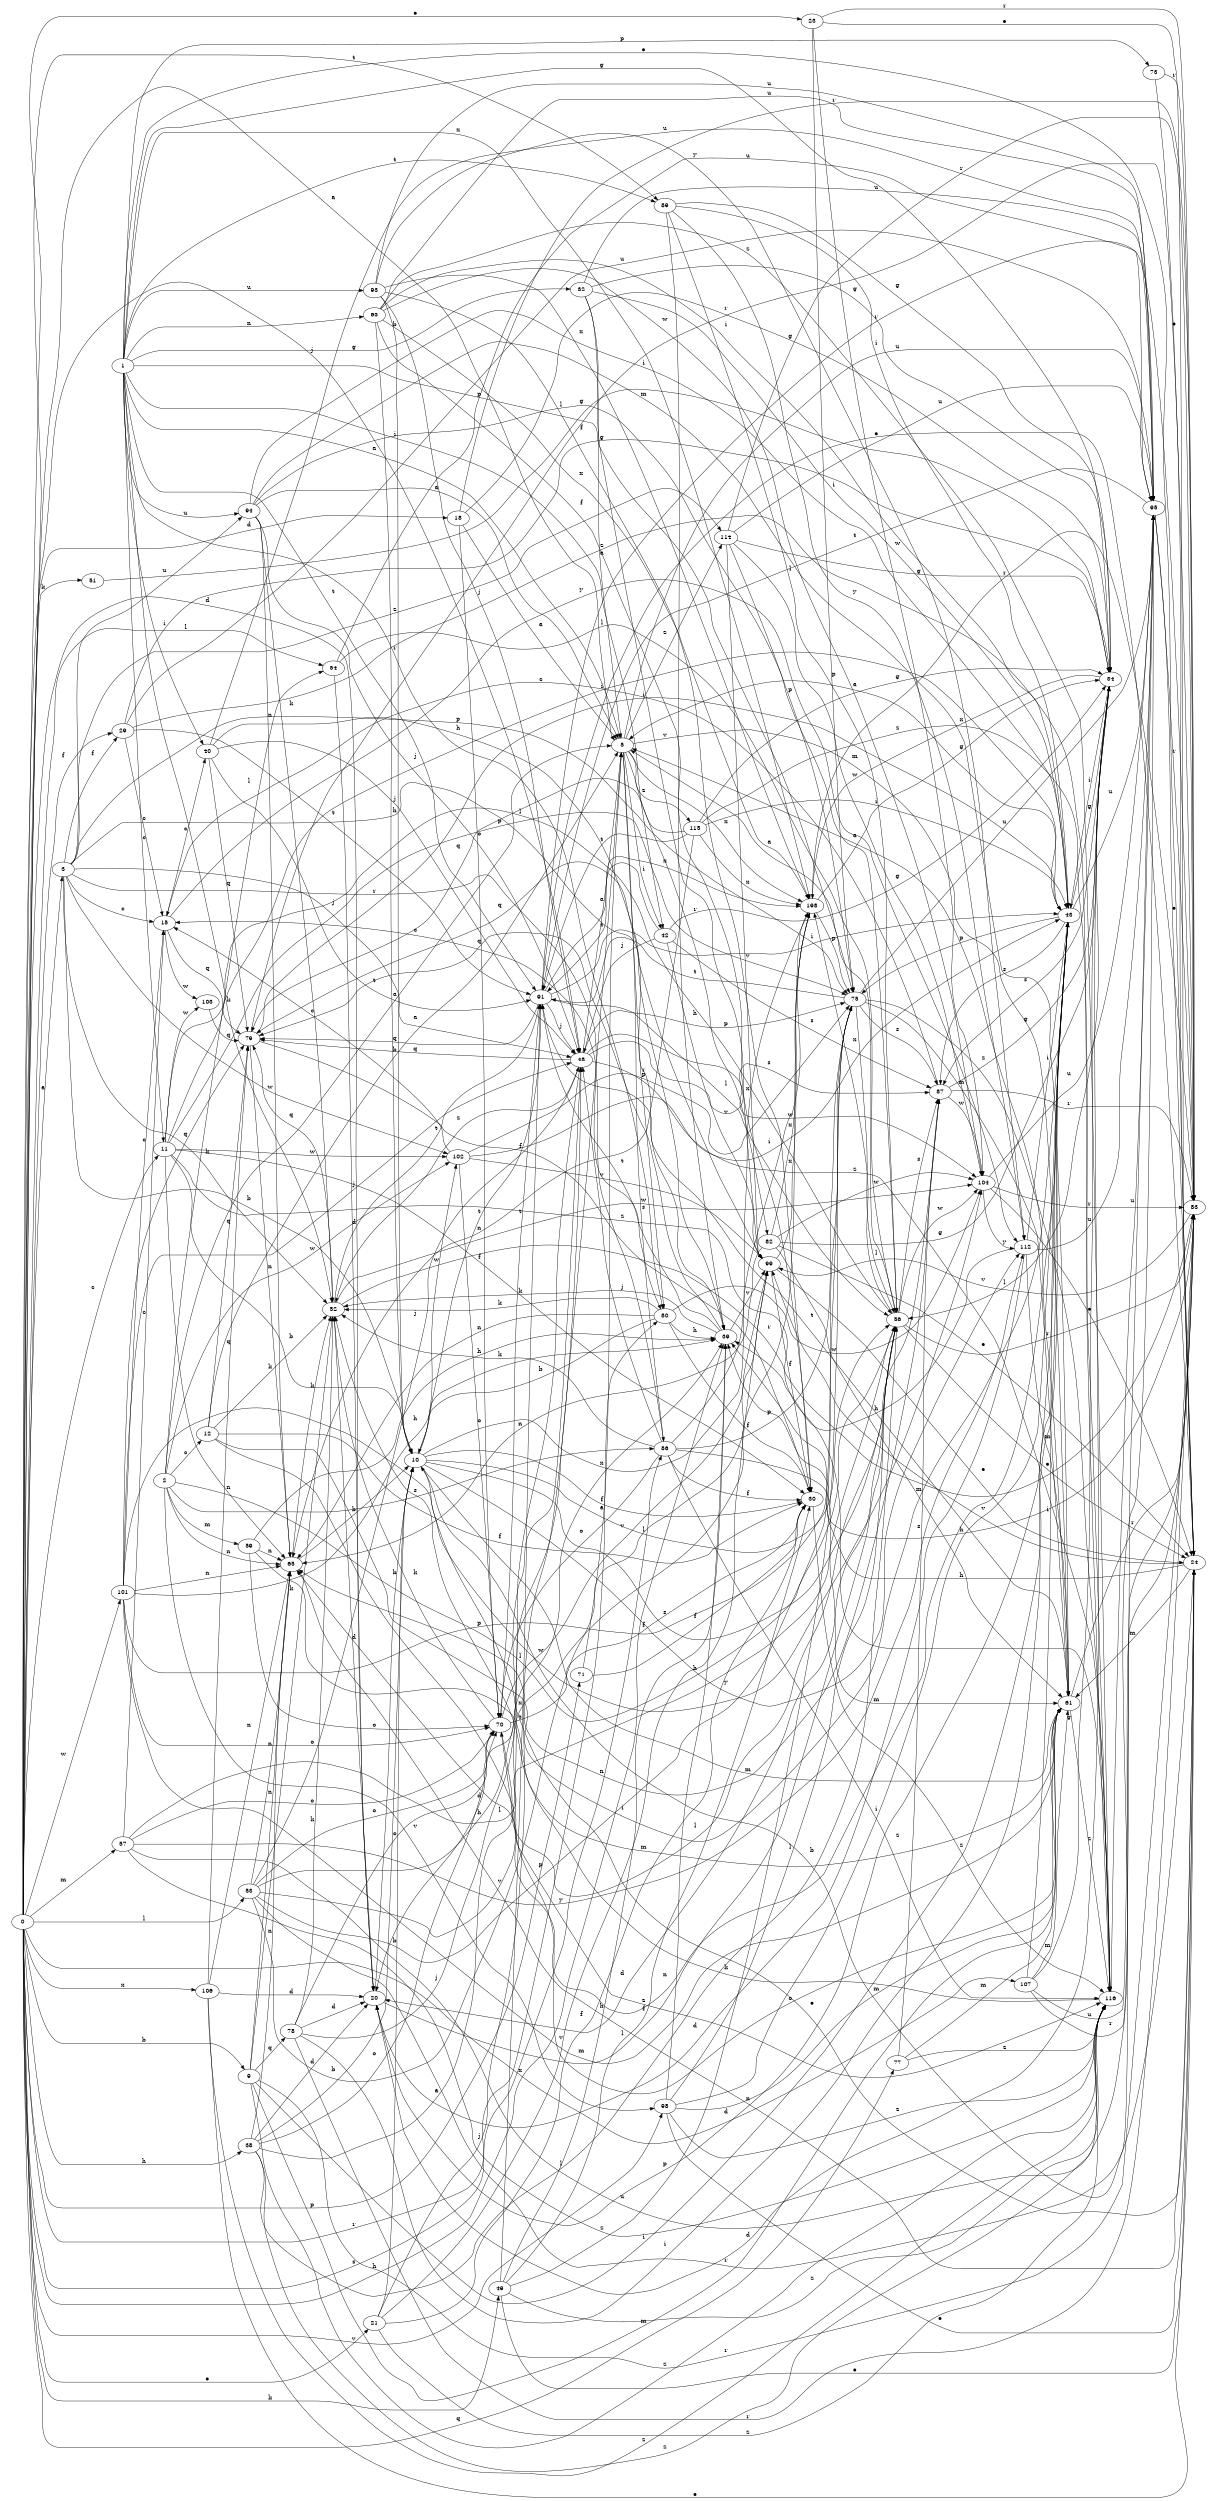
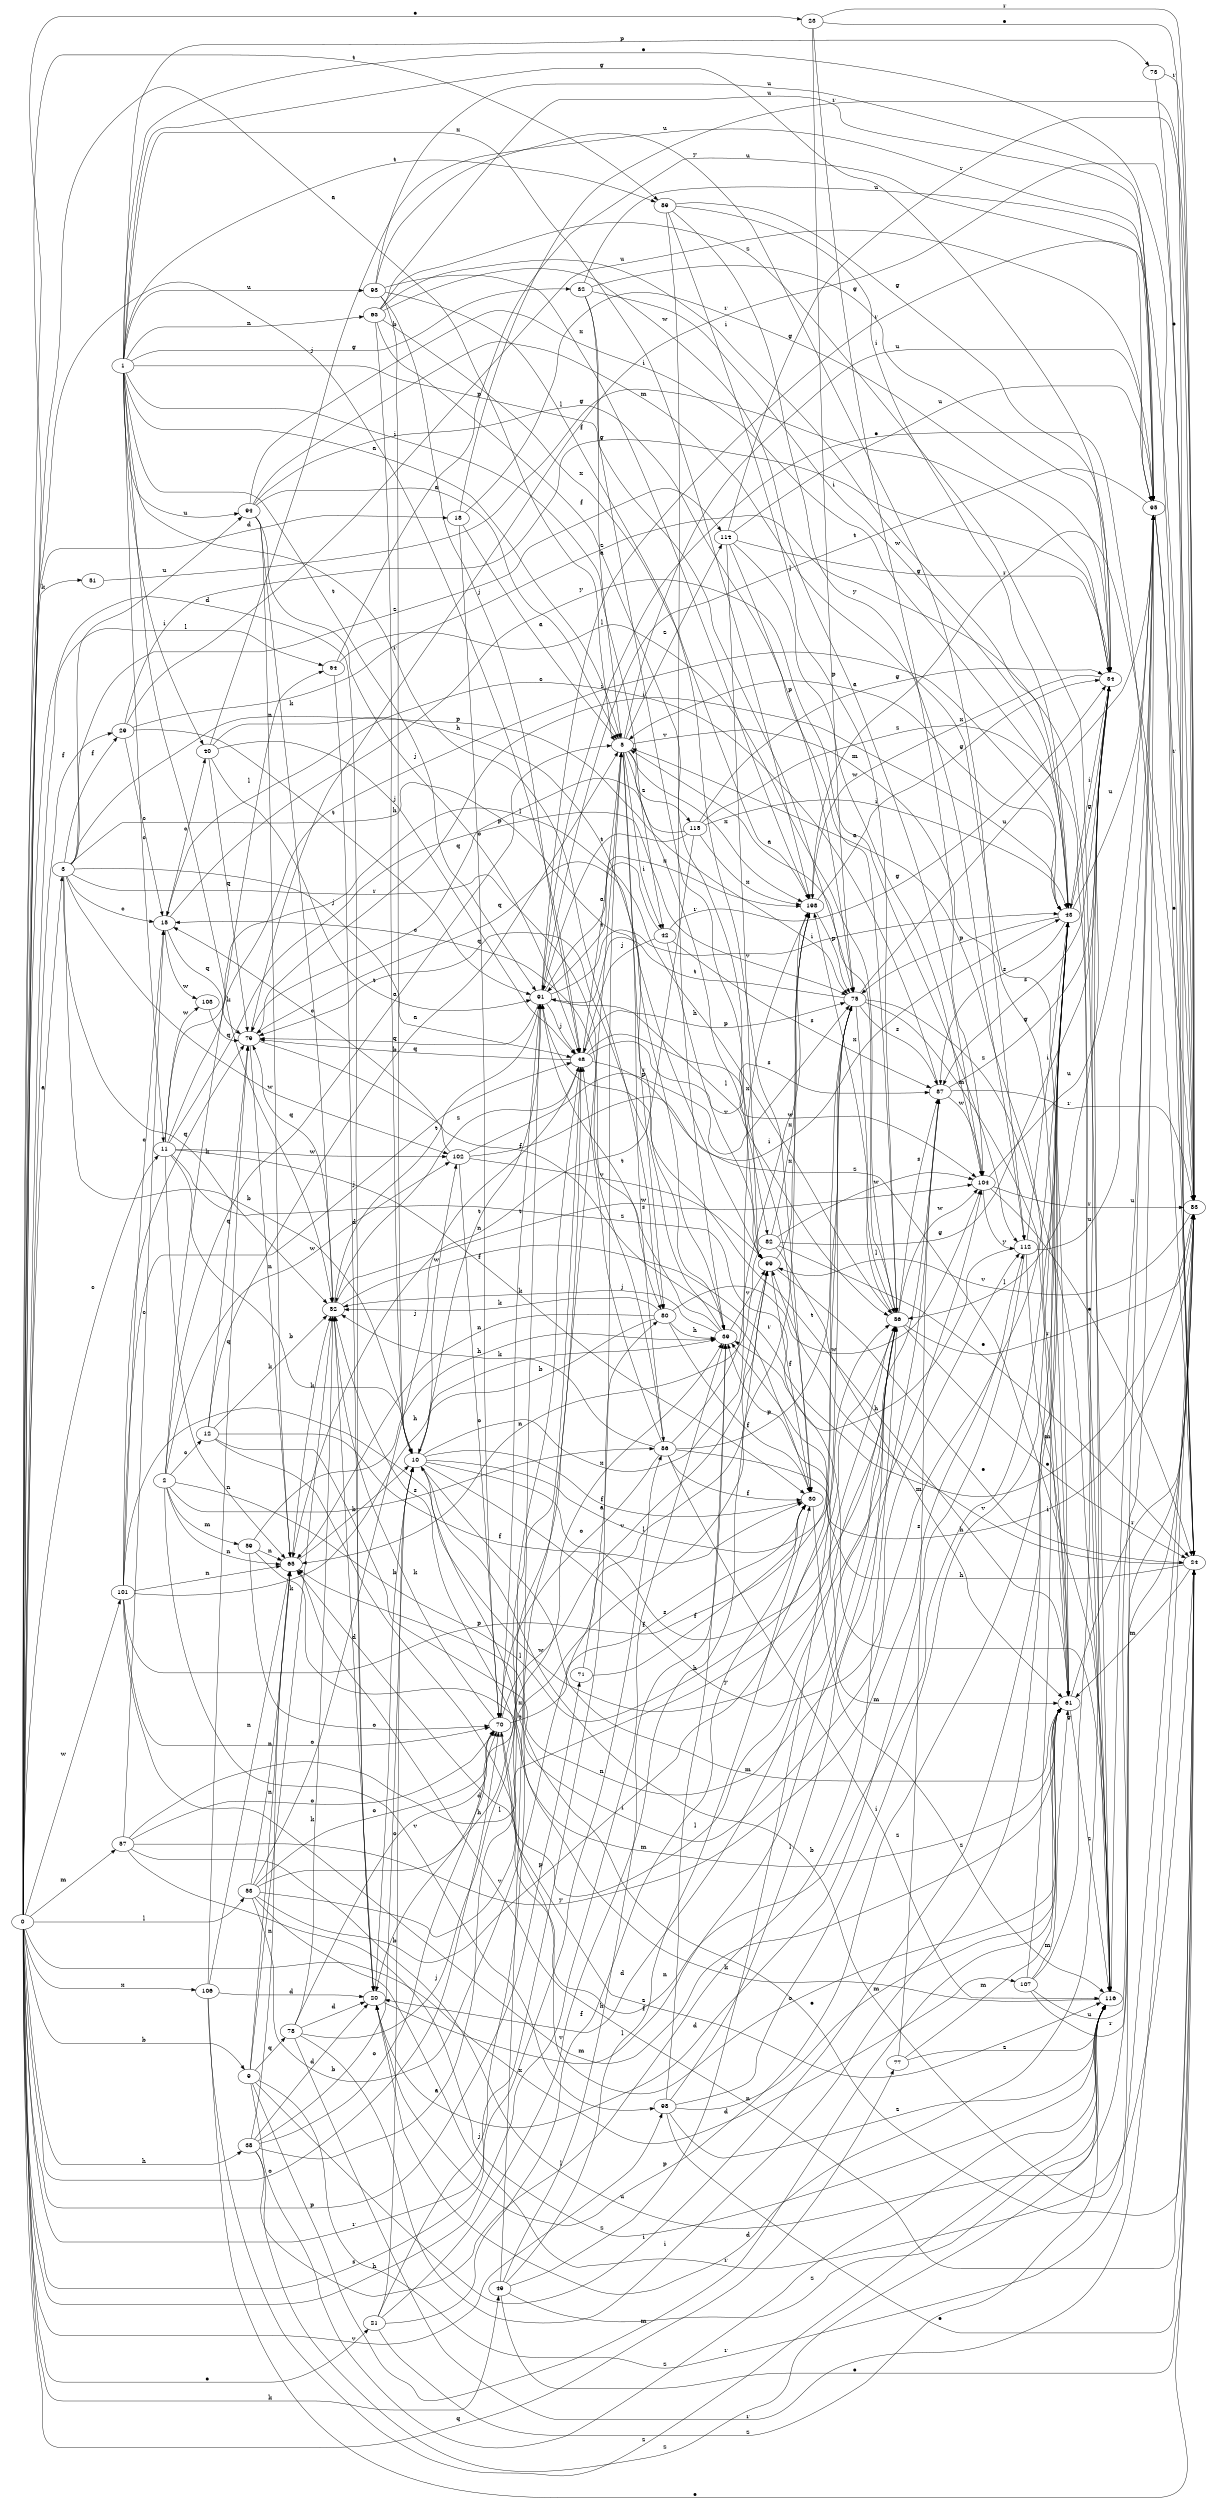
edge "0" -> "70": added, label "o"
